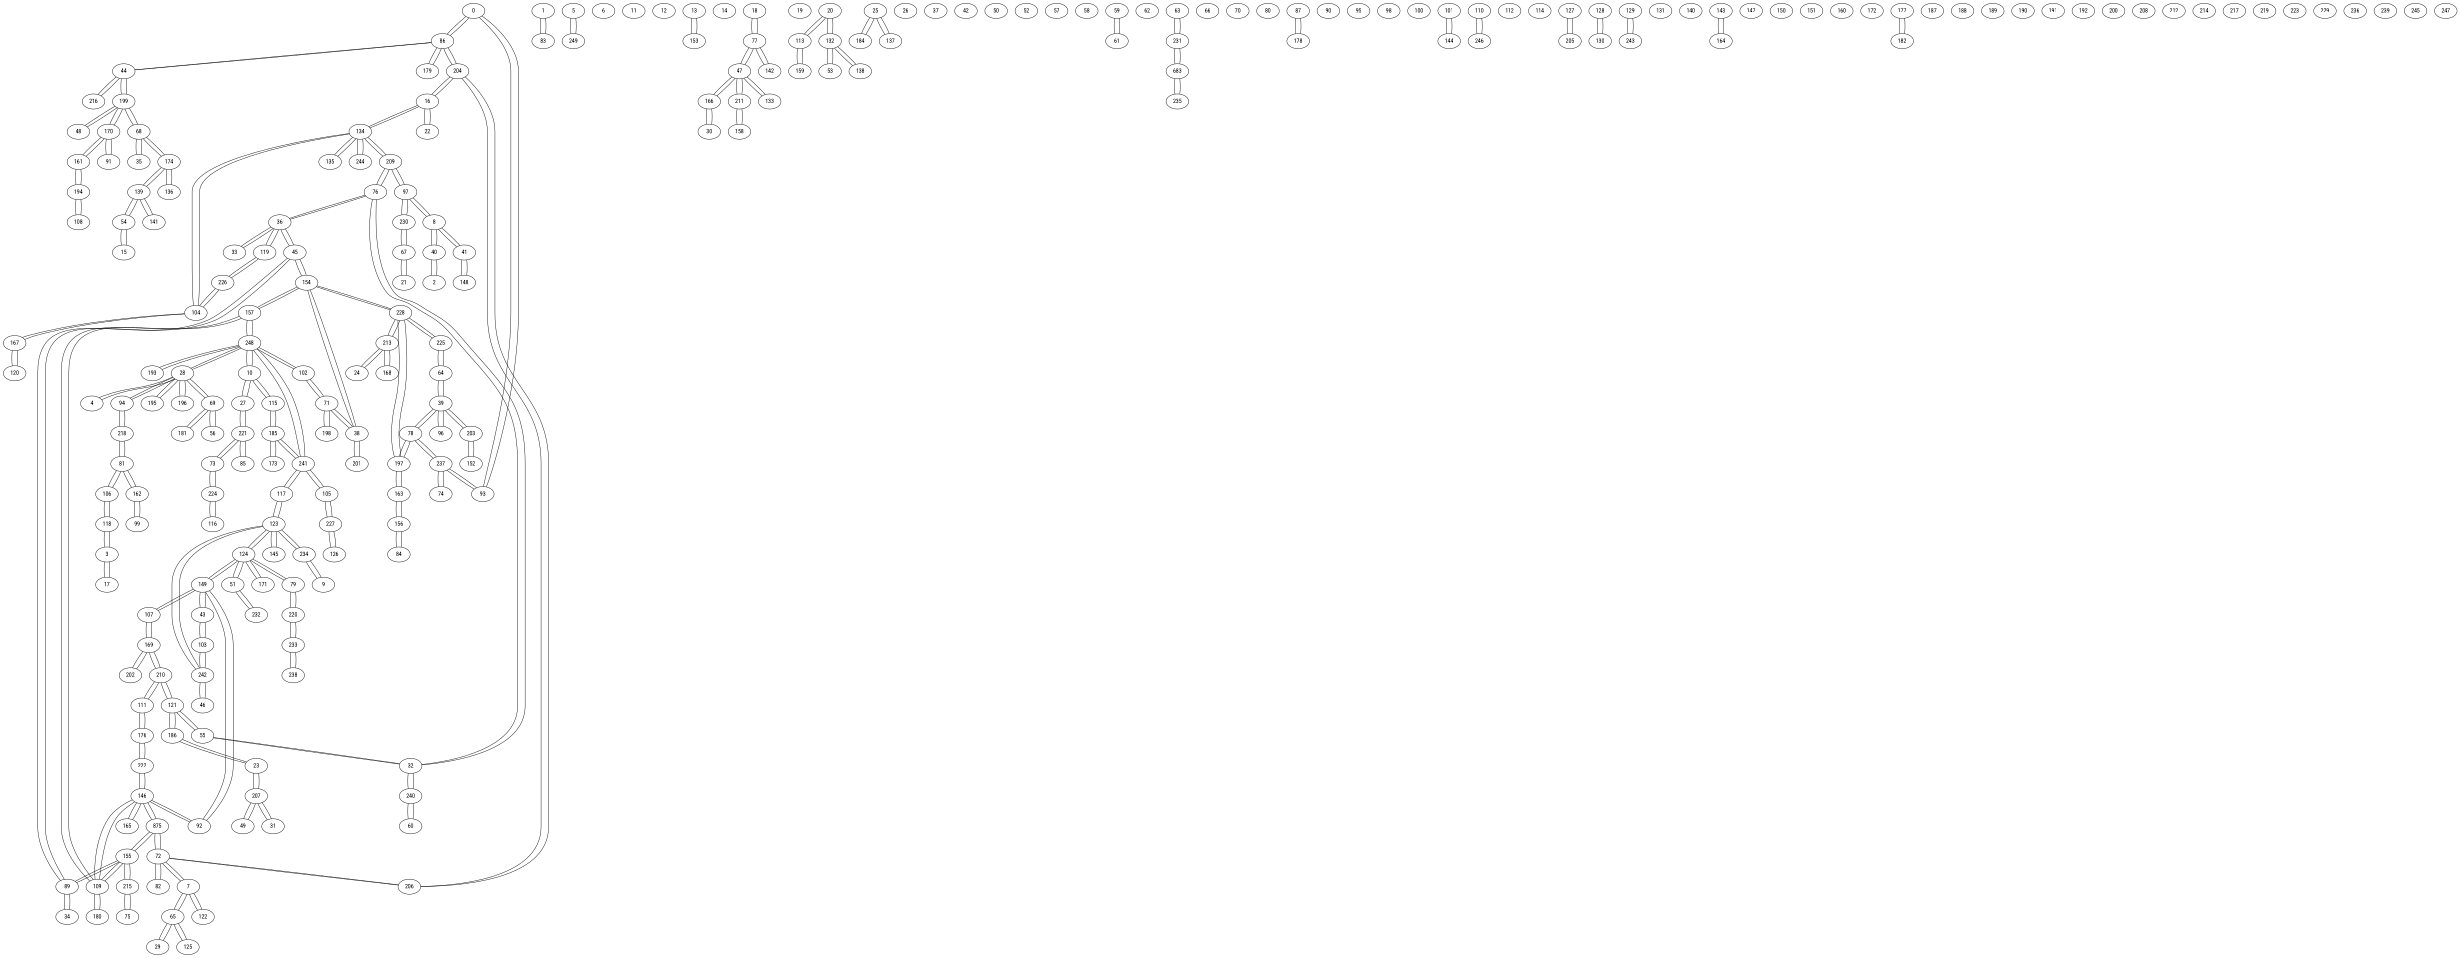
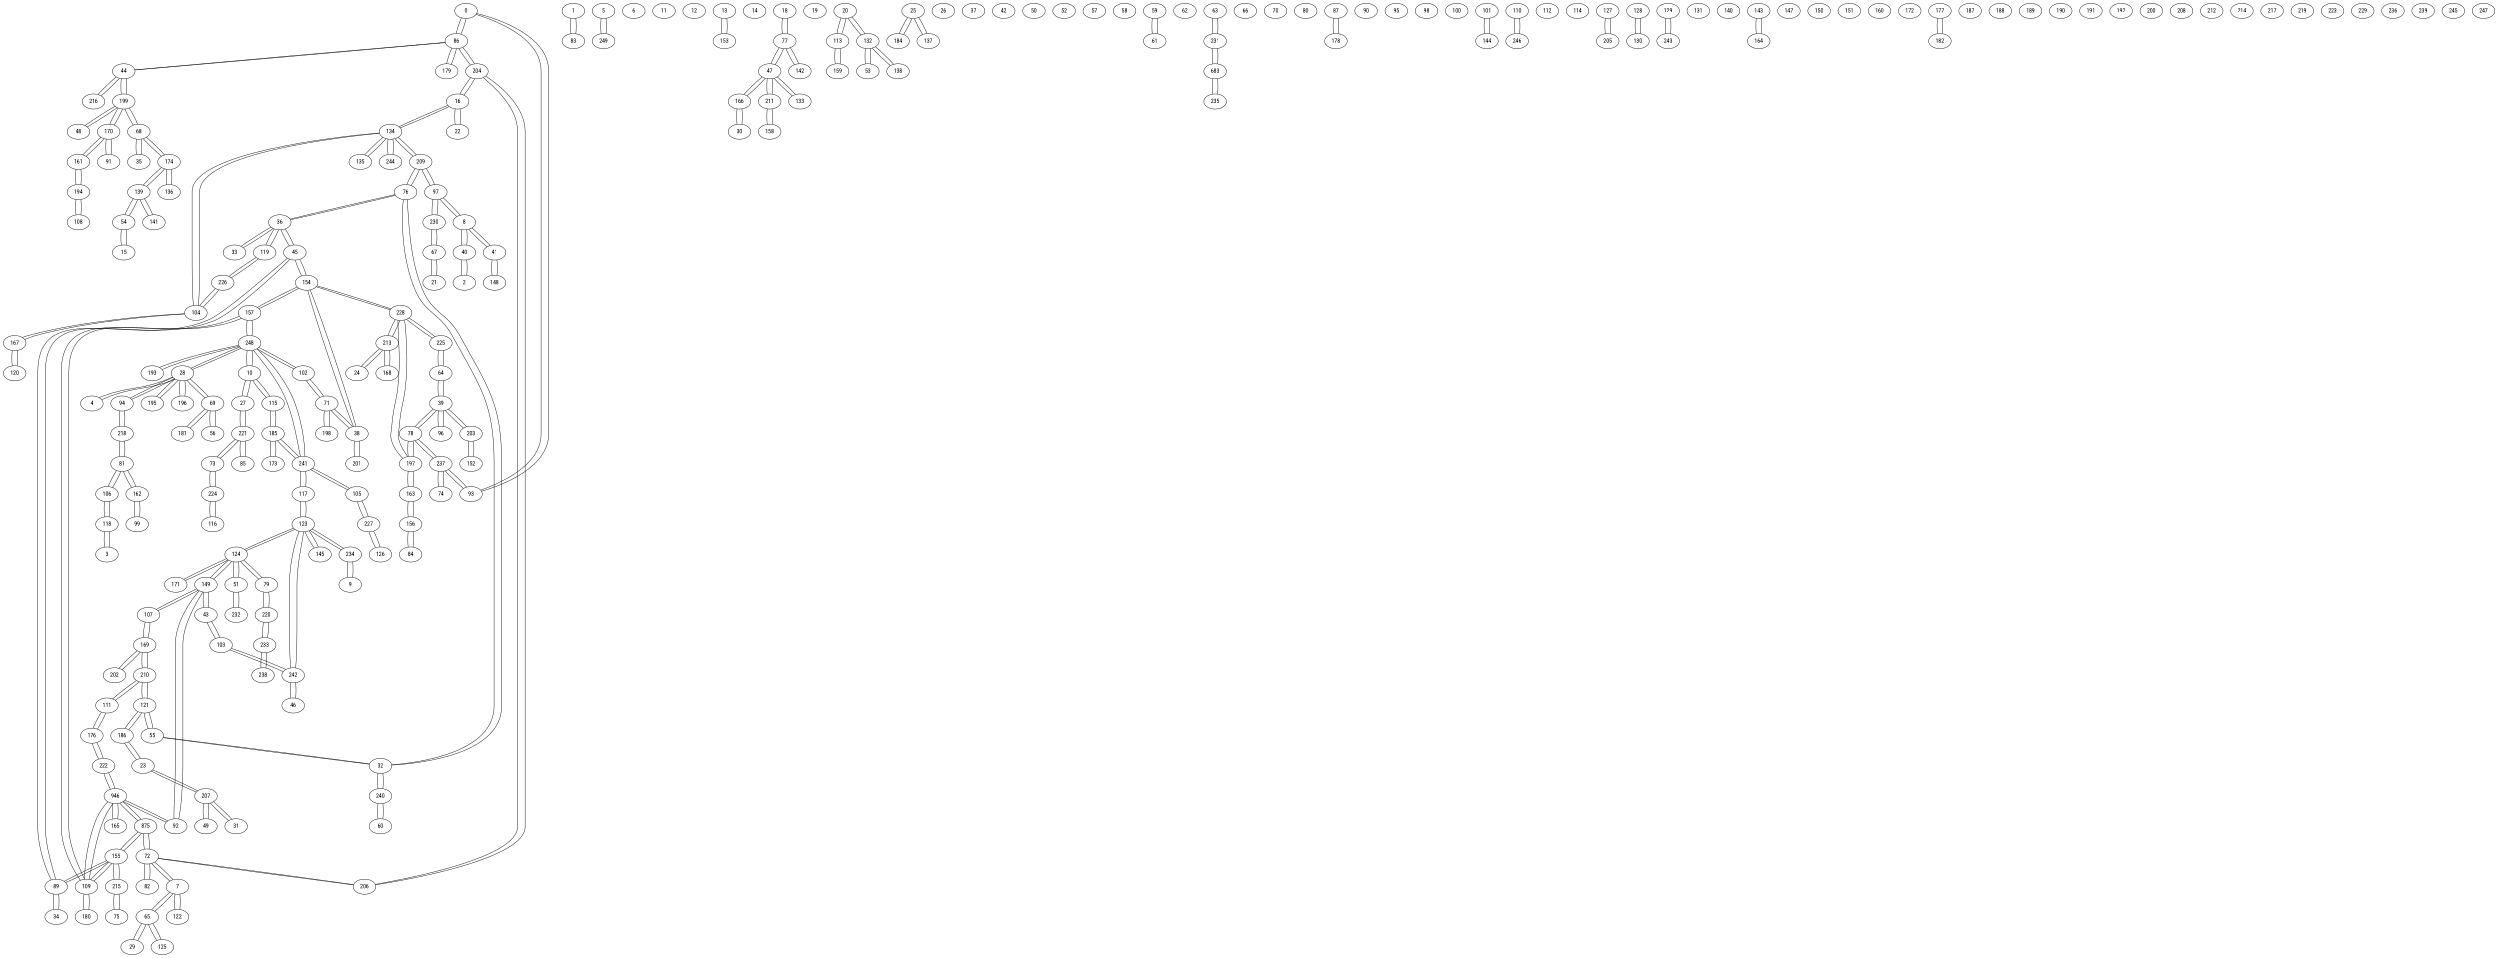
node "17": removed
node "146": label "146" -> "946"
